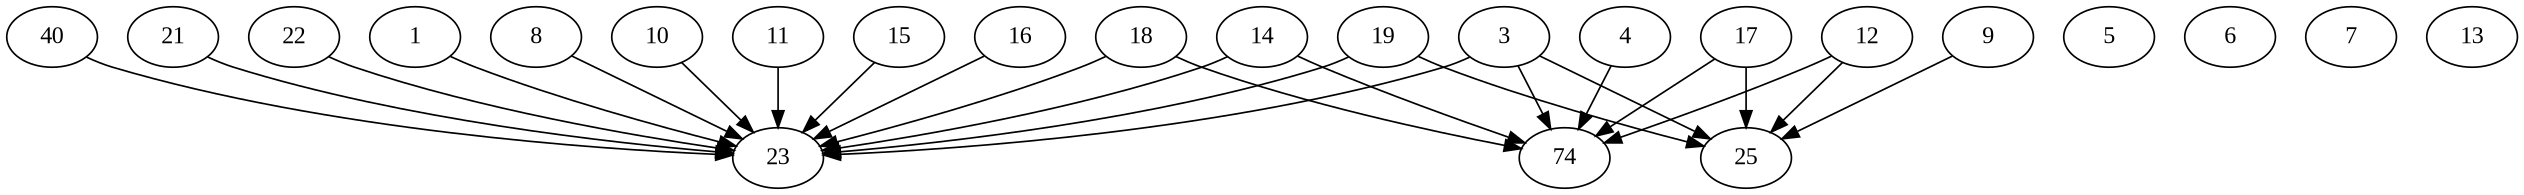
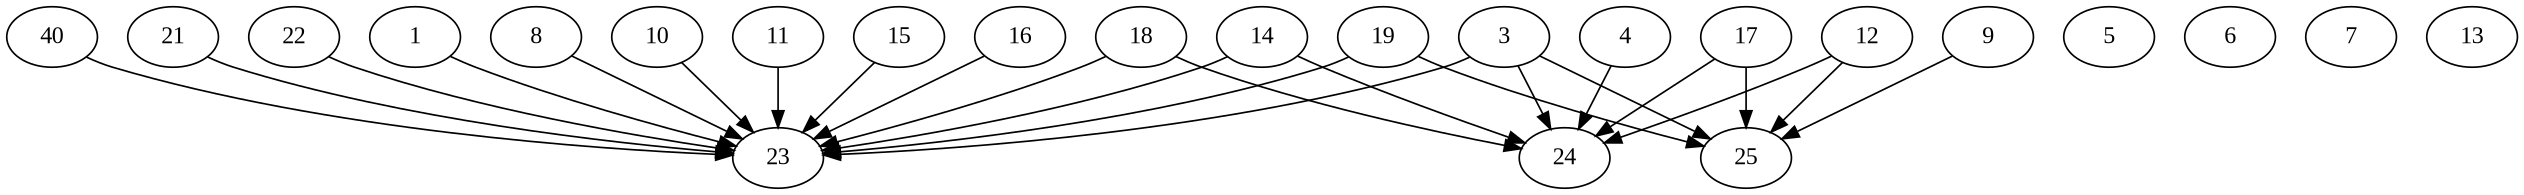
node "74": label "74" -> "24"
